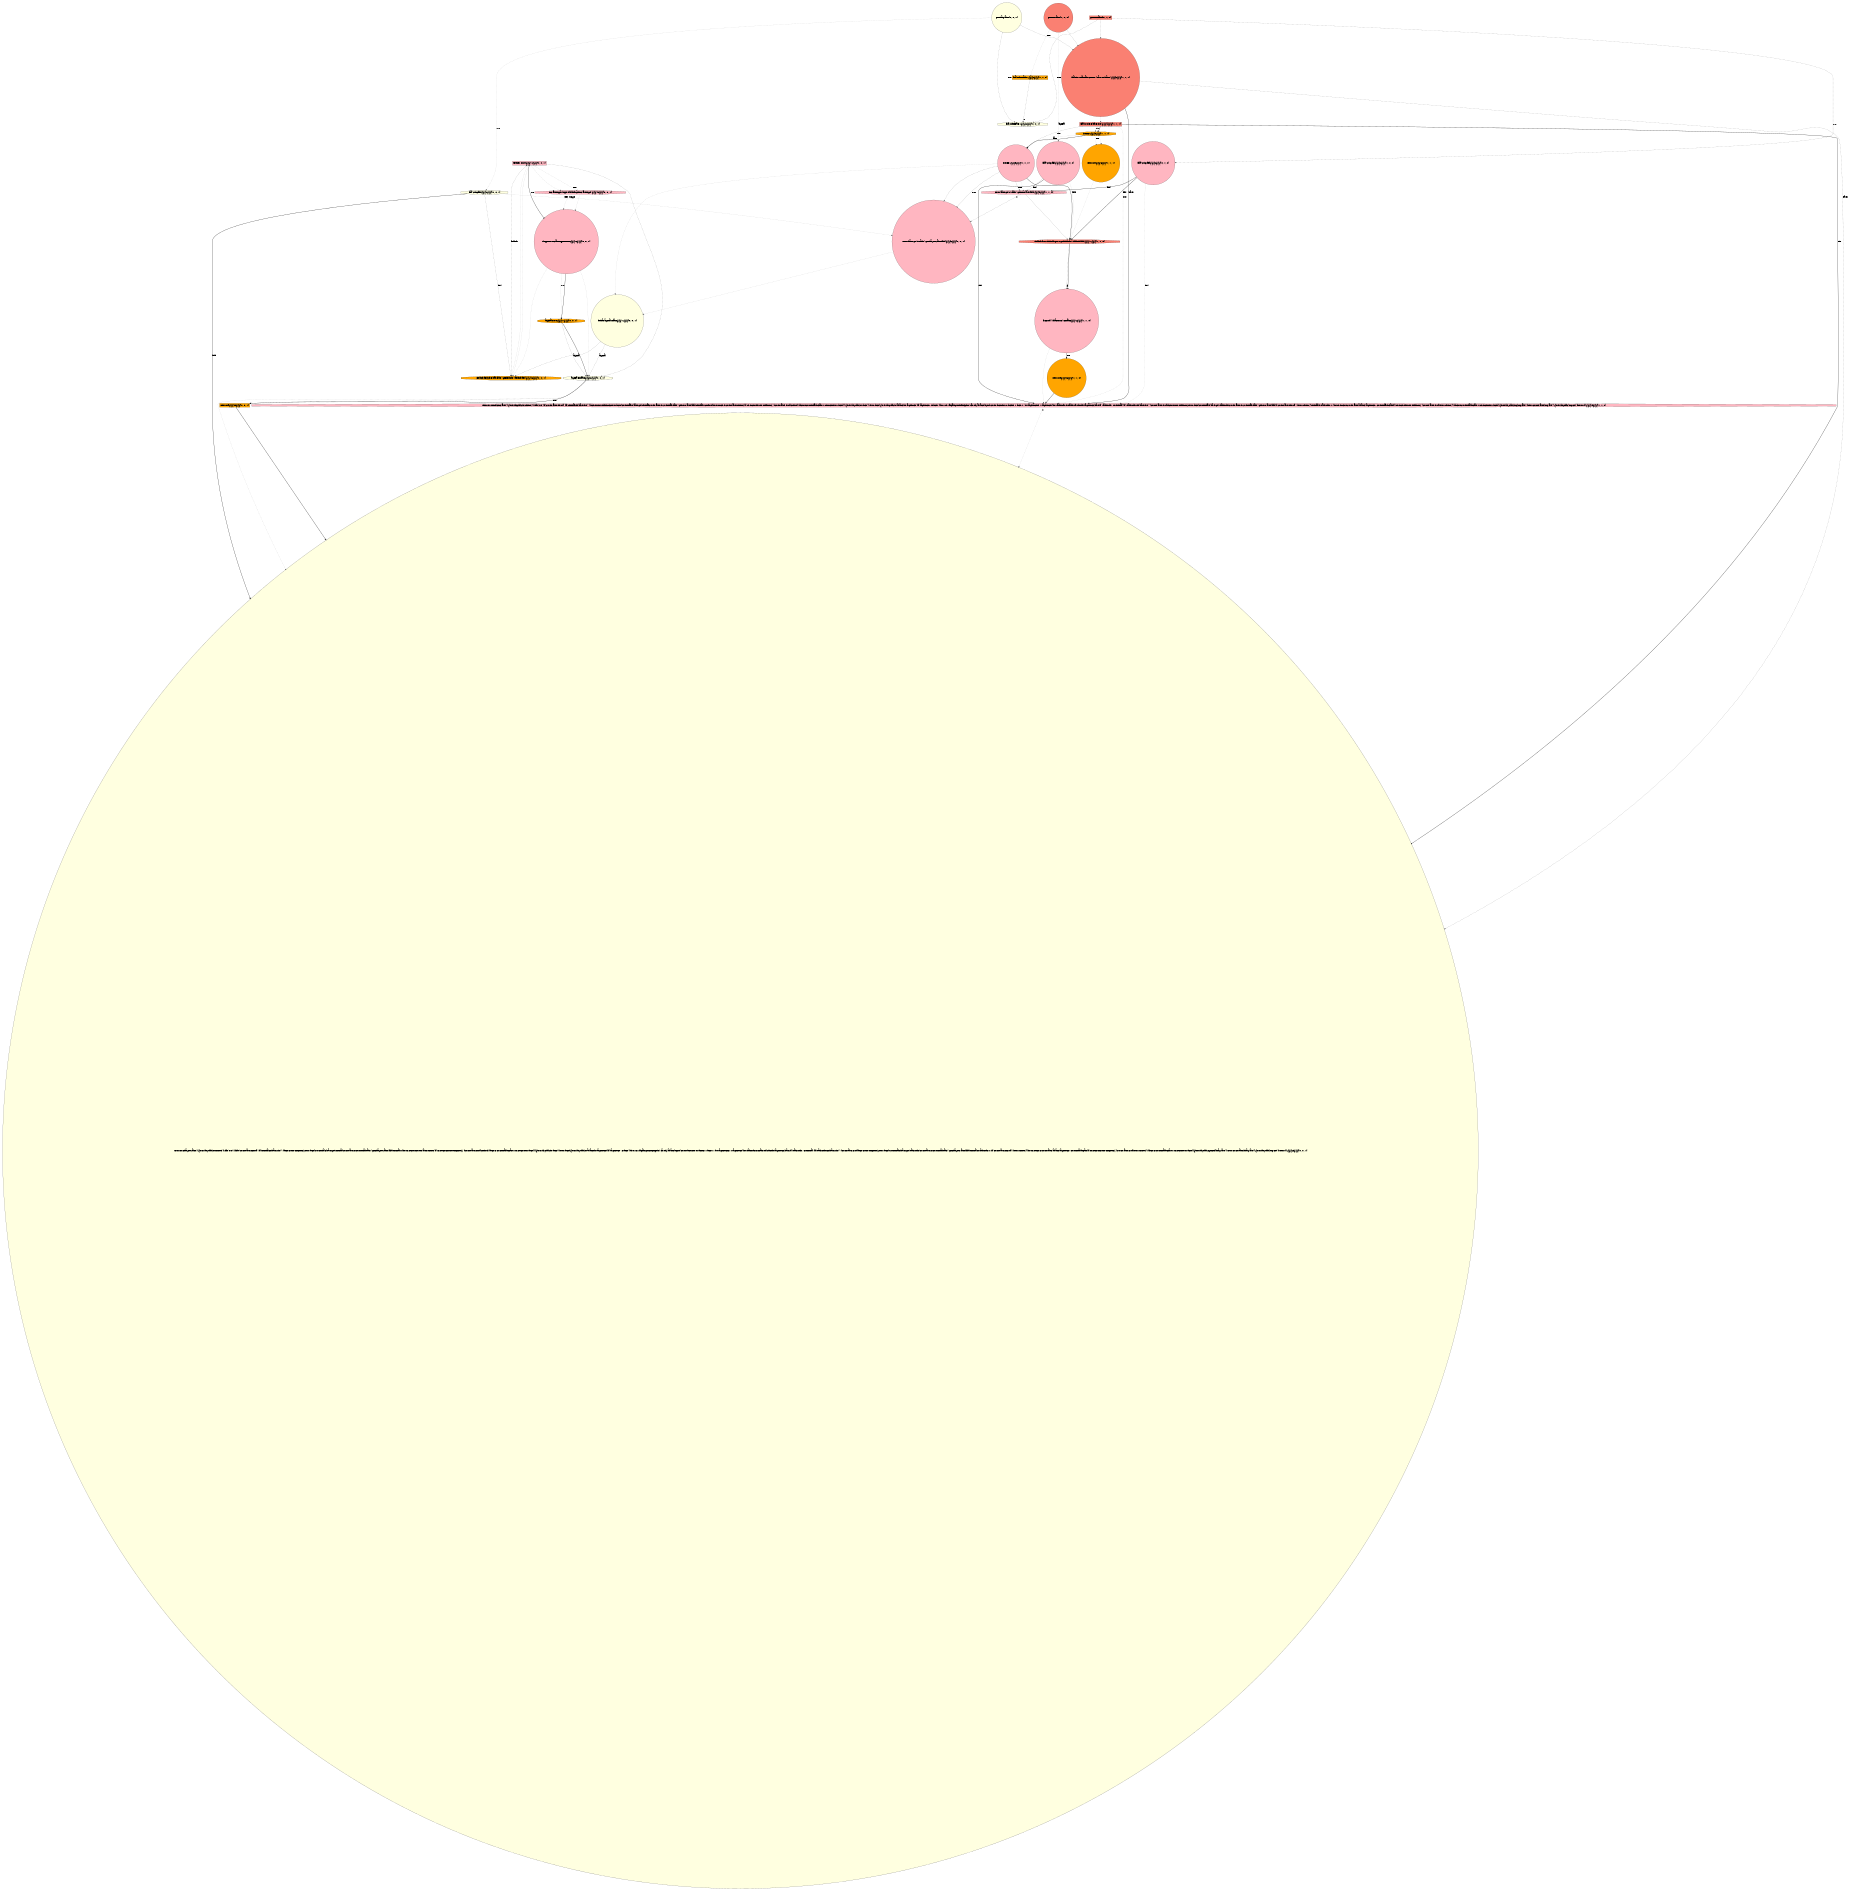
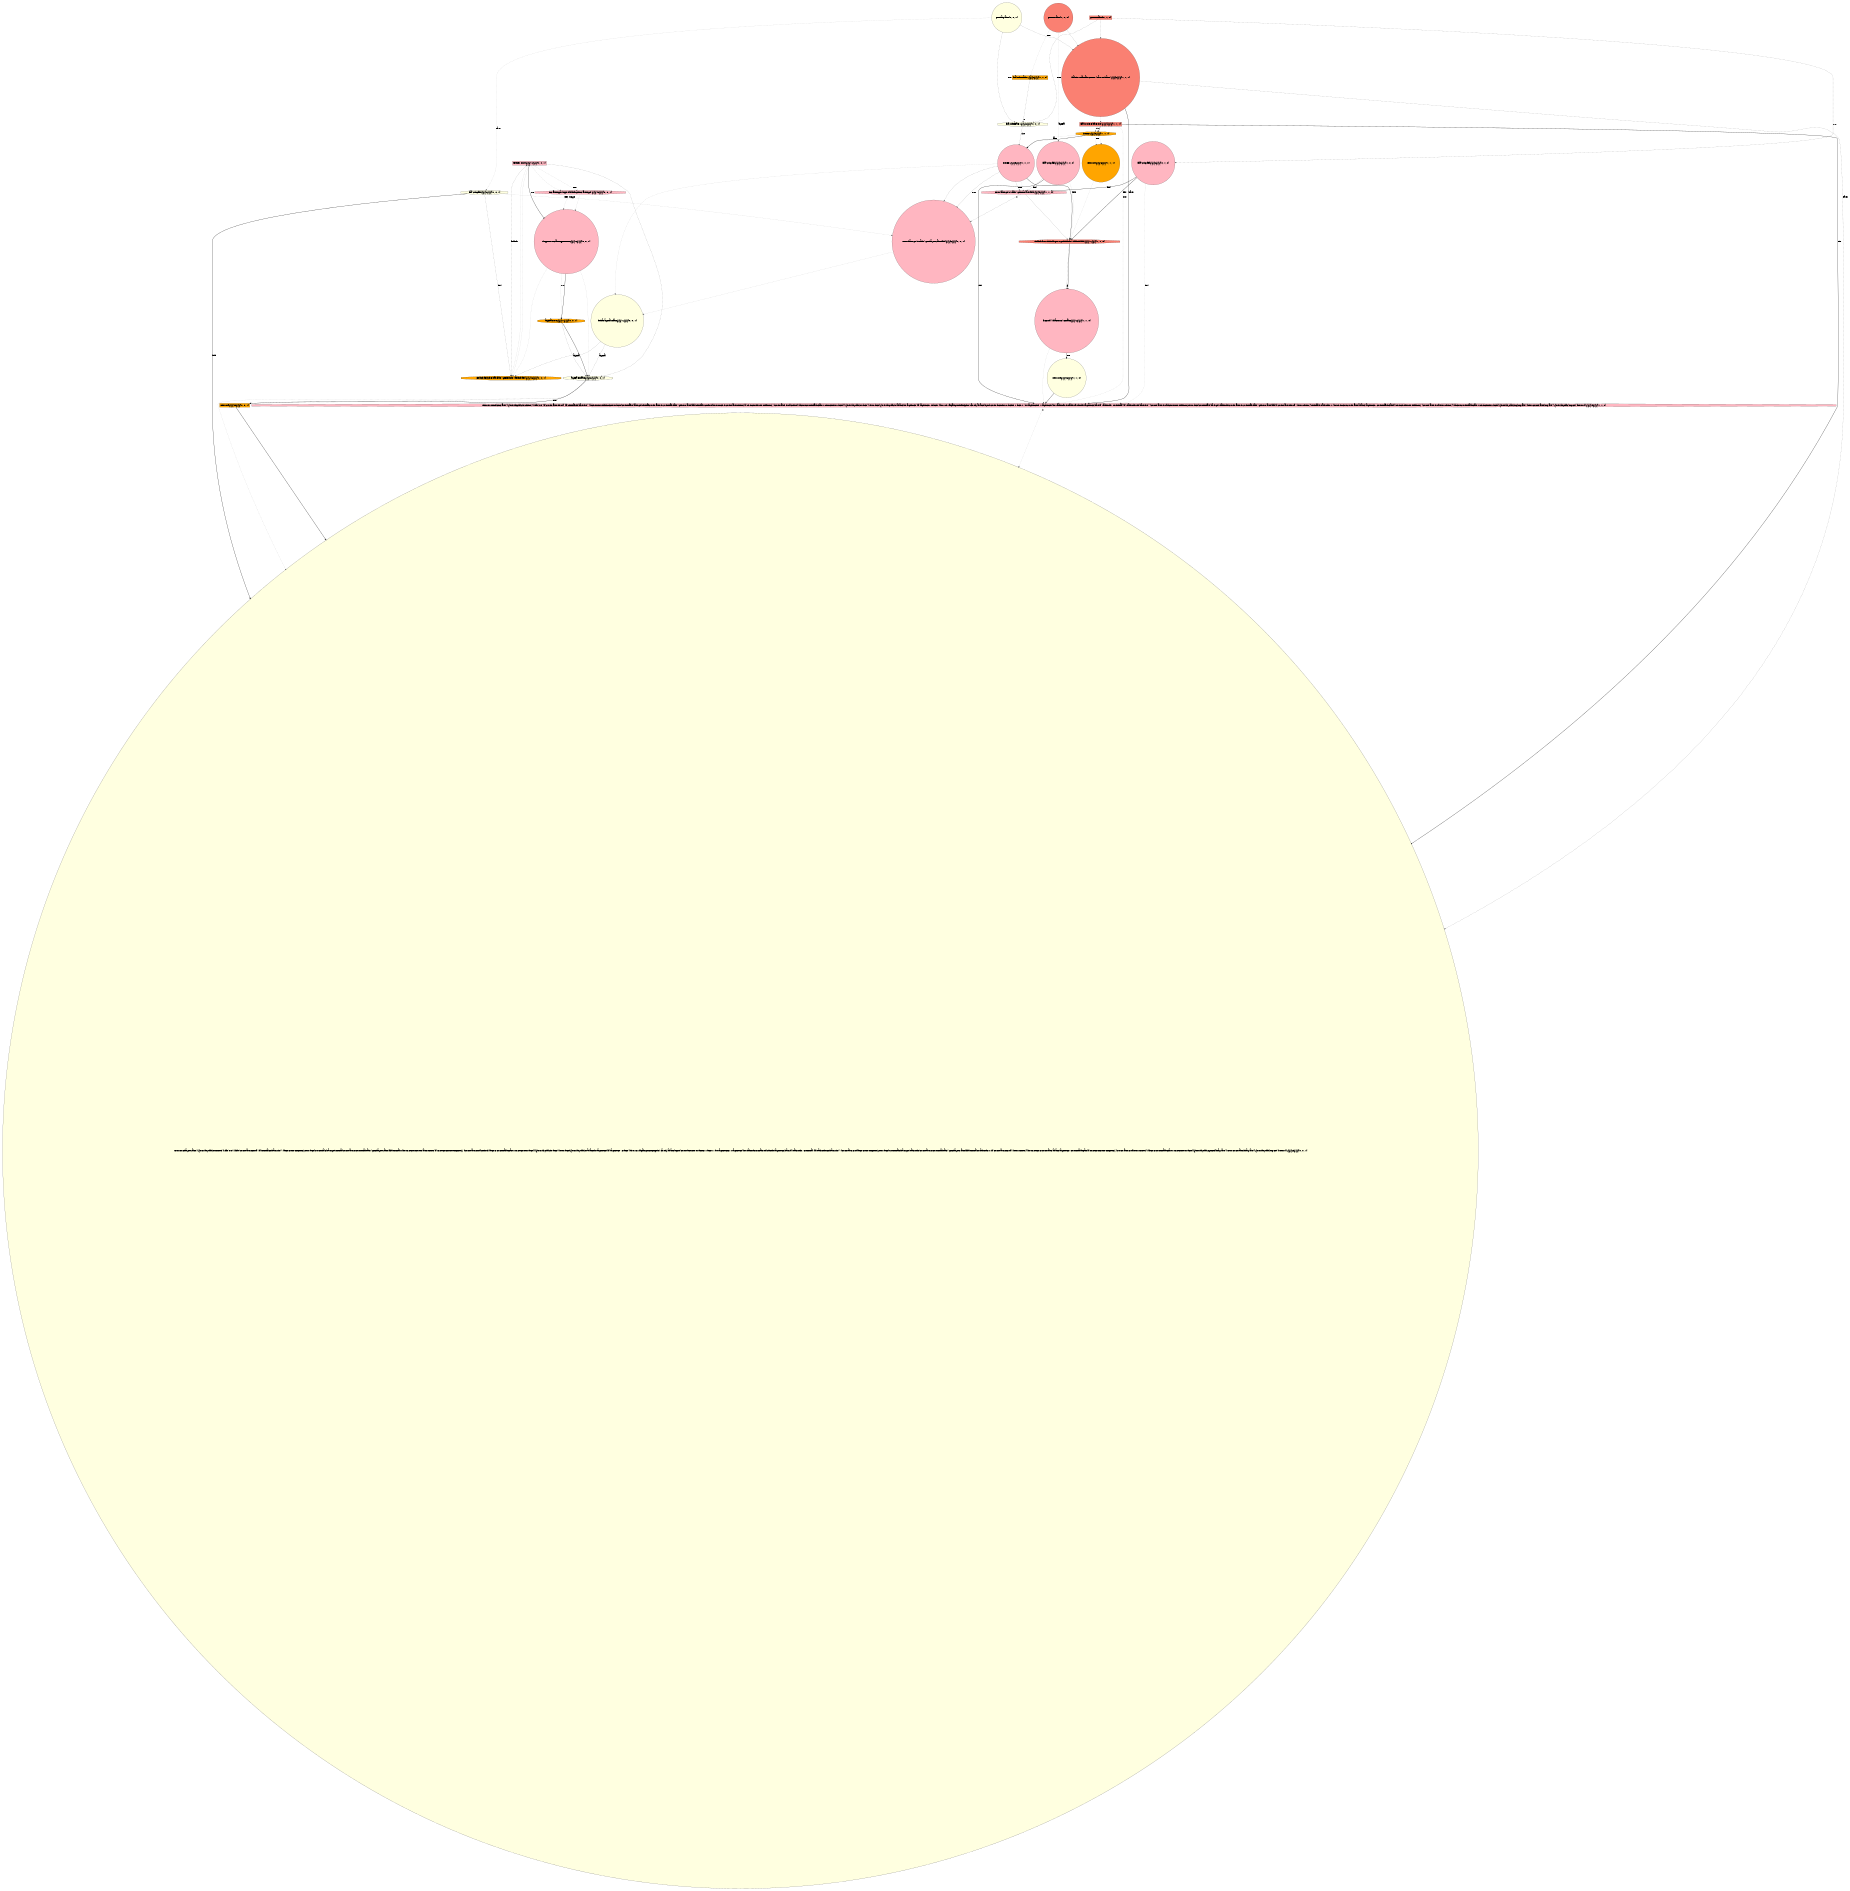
edge "getBinaryValues['0', '0', '1']" -> "final String field@@@2@@@['0', '0', '1']": label "true" -> "leaves"
edge "final int size = leaves.size()@@@4@@@['1', '1', '1']" -> "size == 1@@@8@@@['1', '1', '1']": now "final IndexReader r@@@2@@@['0', '0', '1']" -> "size == 1@@@8@@@['1', '1', '1']"
node "return null@@@13@@@['1', '1', '0']": fillcolor orange -> lightyellow
